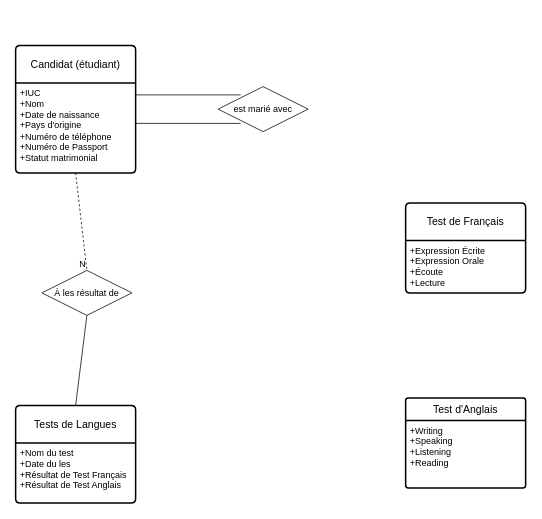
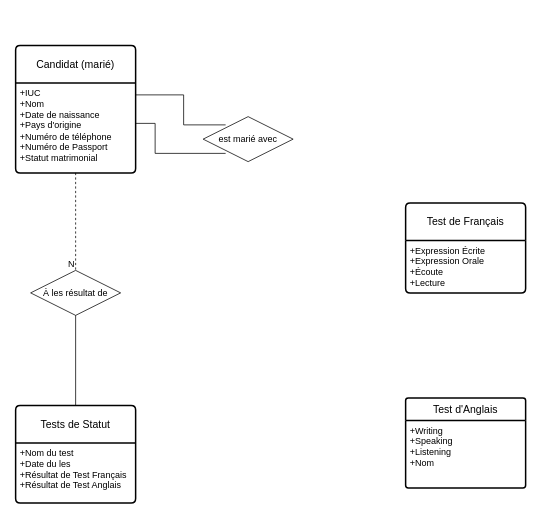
node "Candidat (étudiant)": label "Candidat (étudiant)" -> "Candidat (marié)"
node "est marié avec": moved (263, 109) -> (248, 139)
node "À les résultat de": moved (87, 293) -> (75, 293)
node "Tests de Langues": label "Tests de Langues" -> "Tests de Statut"
node "+Writing +Speaking +Listening +Reading": label "+Writing +Speaking +Listening +Reading" -> "+Writing +Speaking +Listening +Nom"
